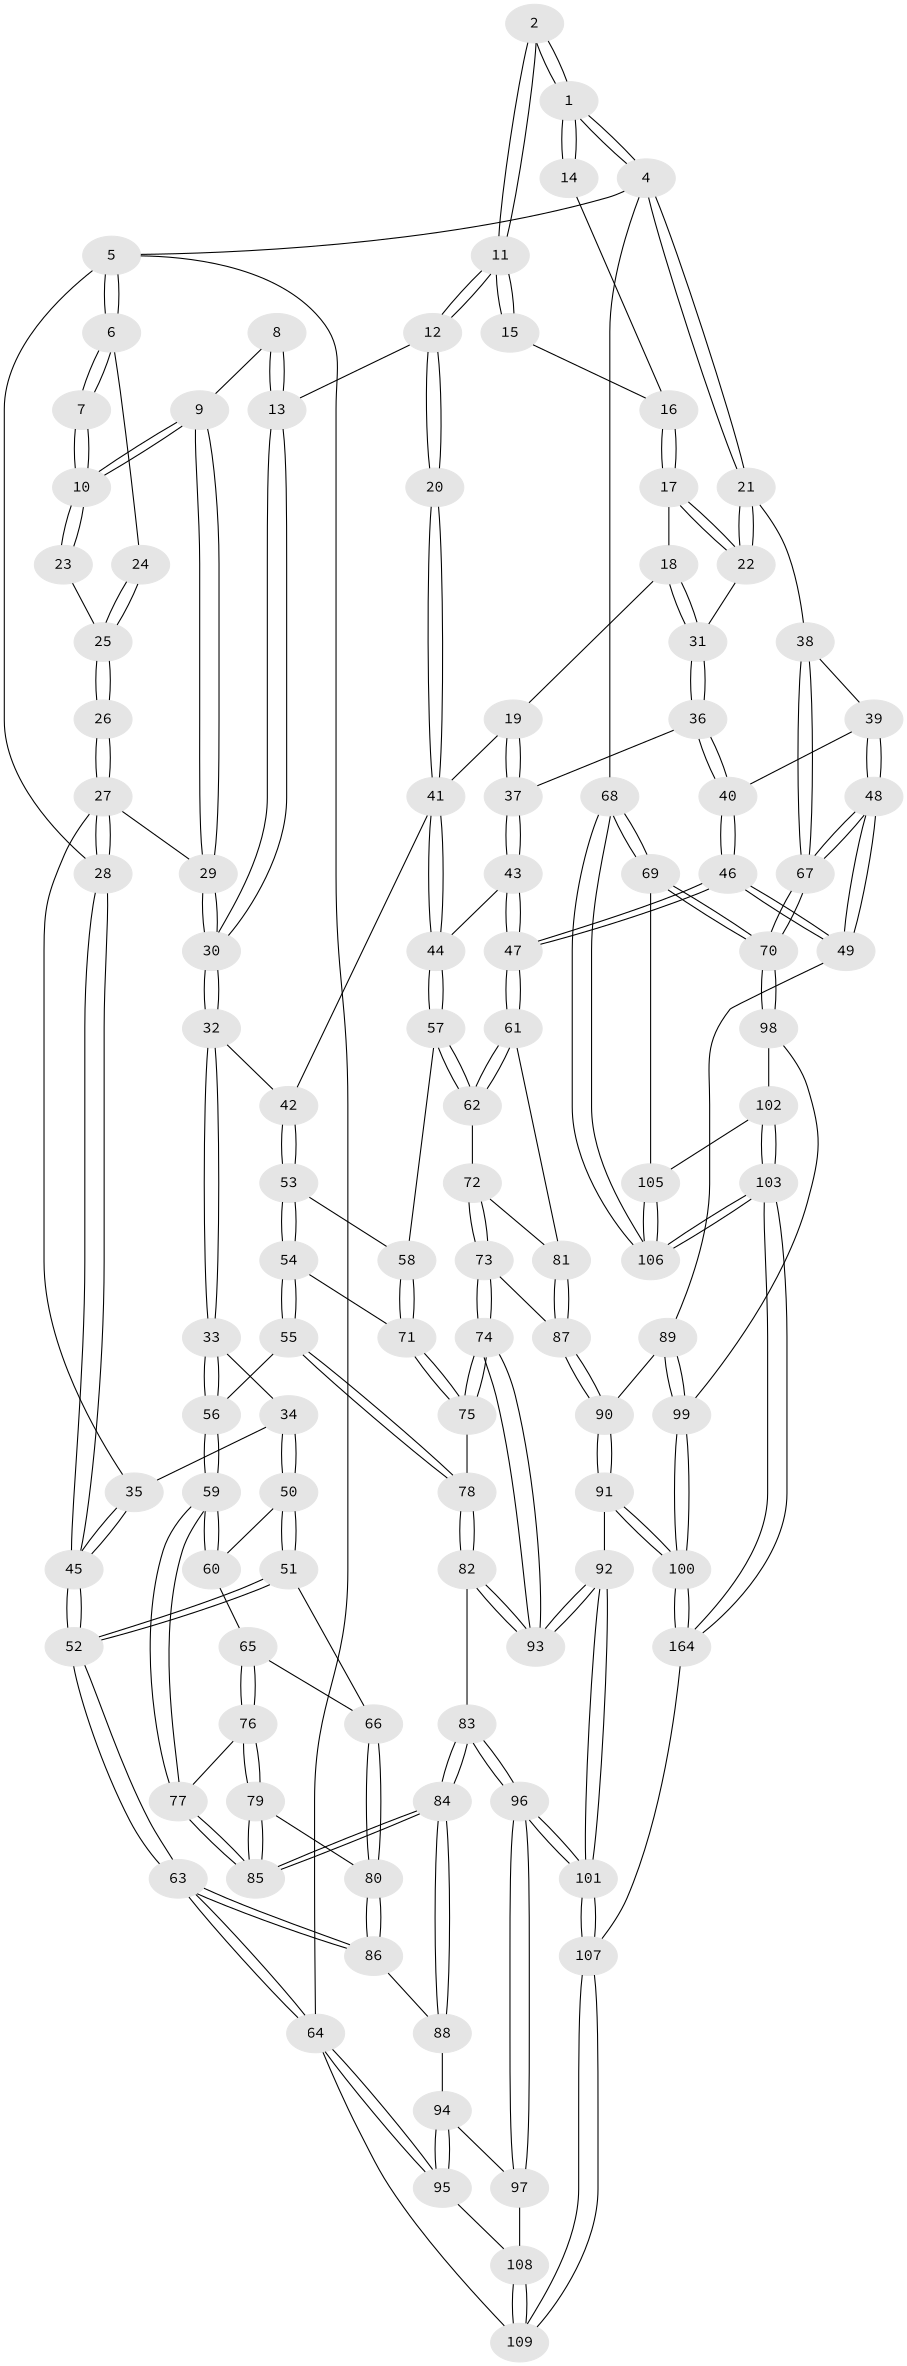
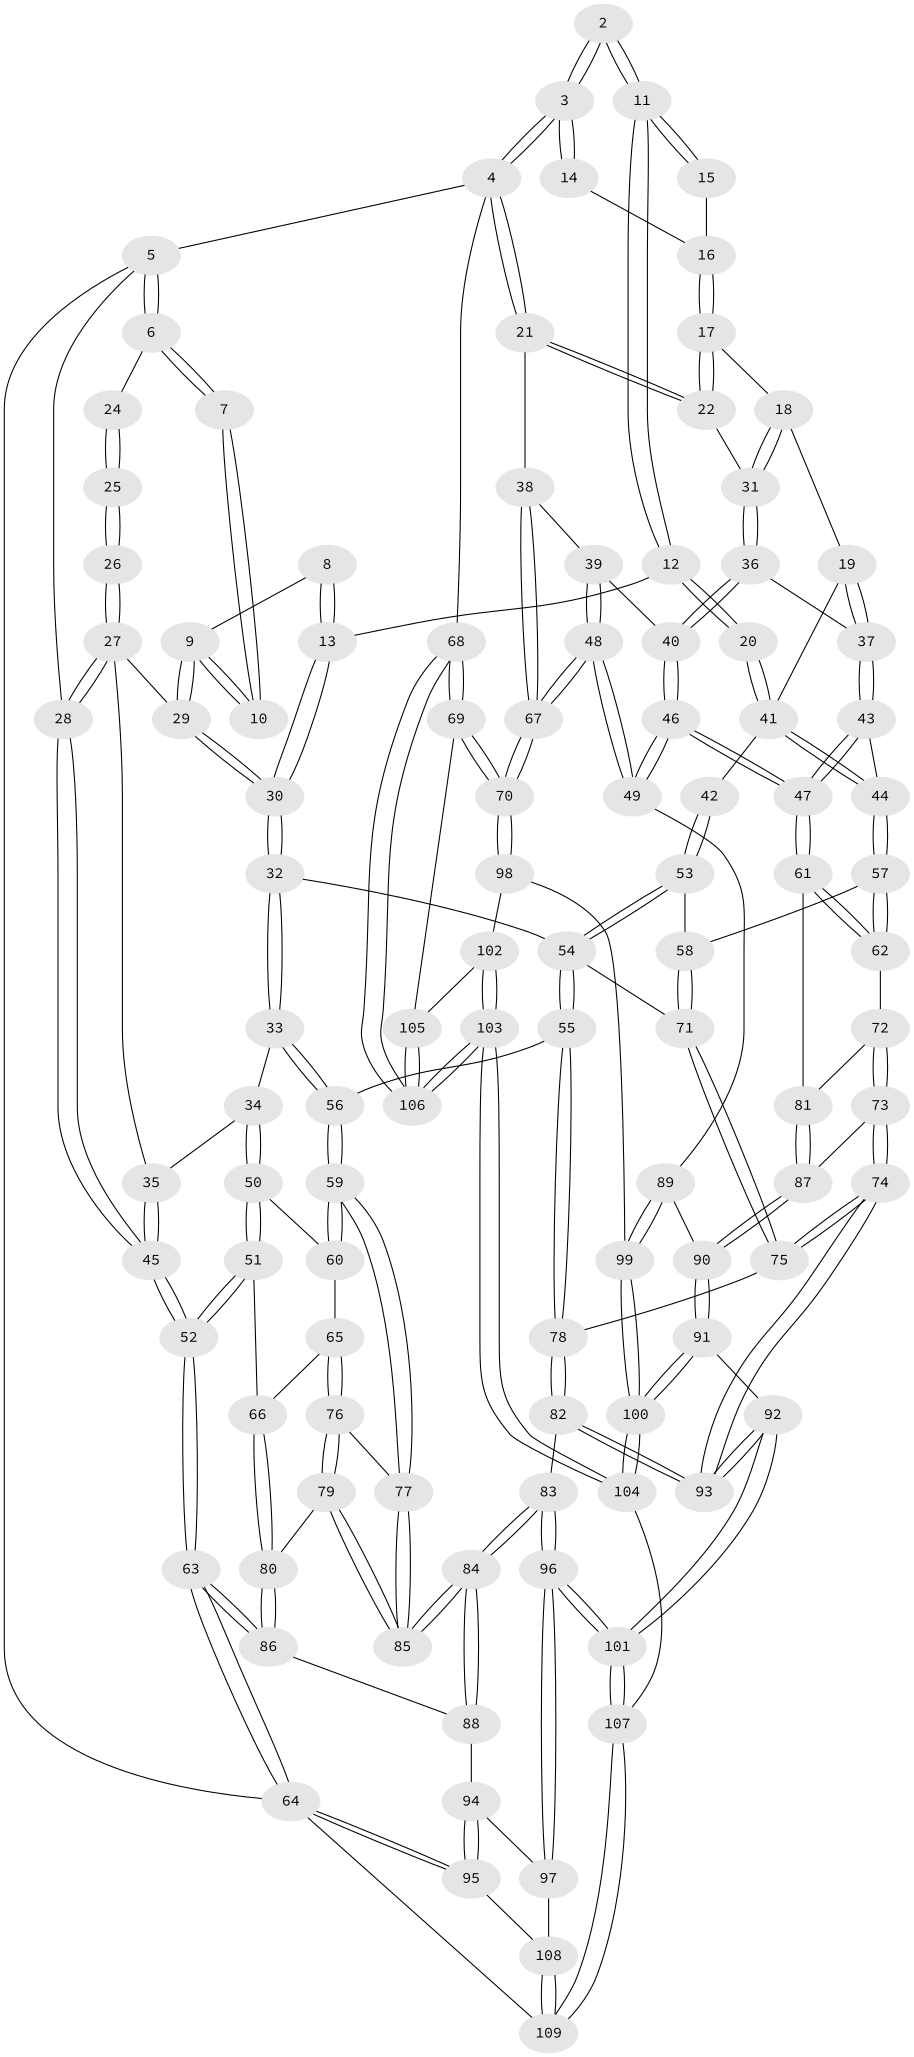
node "1": label "1" -> "3"
node "23": removed
edge "32" -- "42": now "32" -- "54"
node "164": label "164" -> "104"
